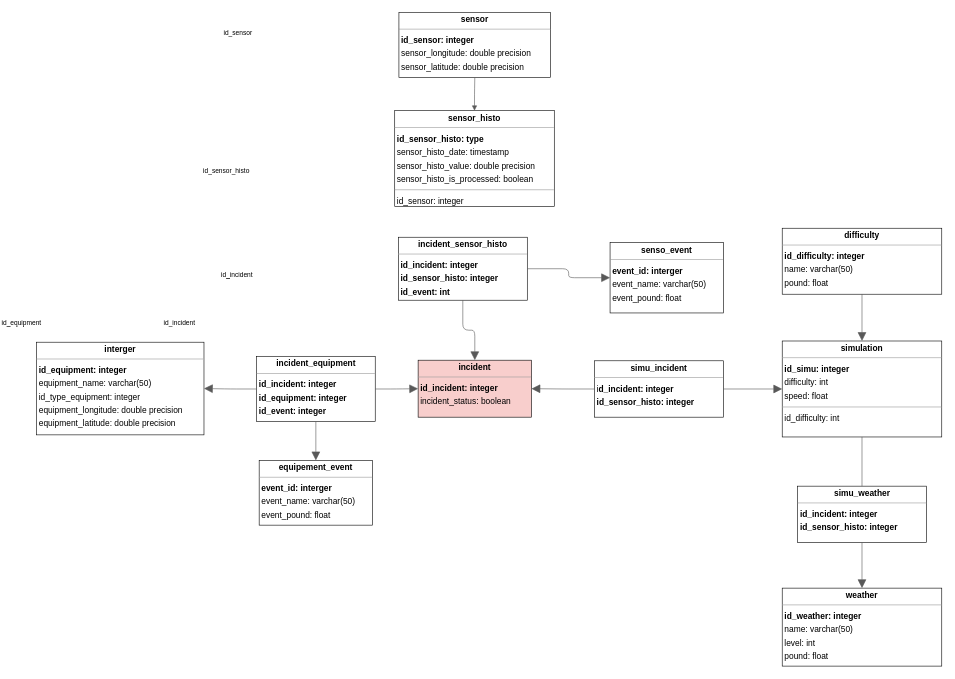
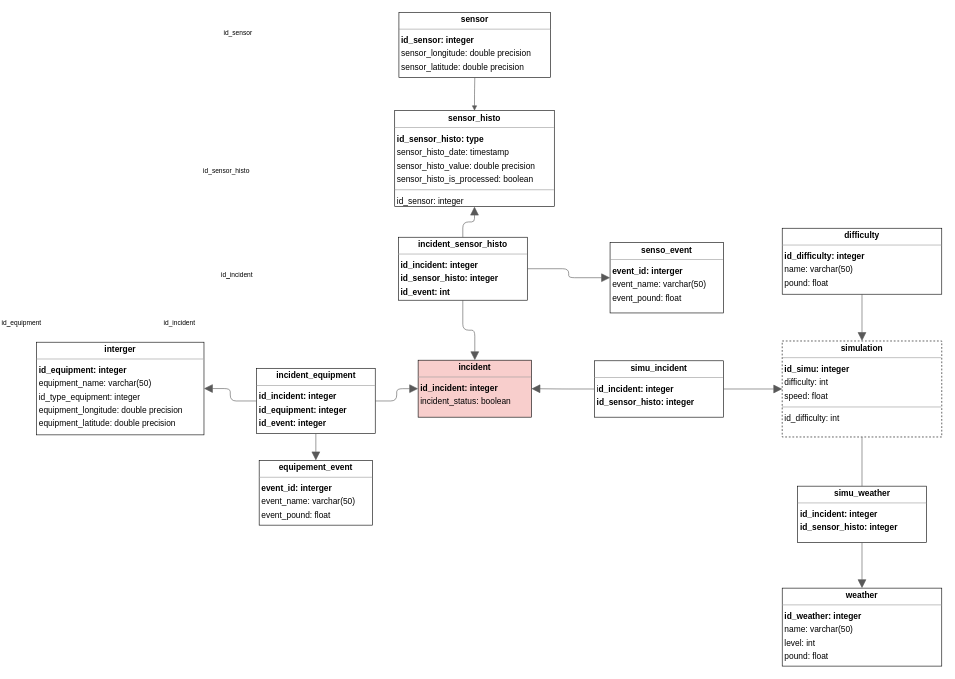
edge "incident_sensor_histo id_incident: integer id_sensor_histo: integer id_event: int" -> "sensor_histo id_sensor_histo: type sensor_histo_date: timestamp sensor_histo_value: double precision sensor_histo_is_processed: boolean id_sensor: integer": added, label "id_sensor_histo"
node "incident_equipment id_incident: integer id_equipment: integer id_event: integer": moved (316, 389) -> (316, 401)
node "simulation id_simu: integer difficulty: int speed: float id_difficulty: int": style solid -> dashed
